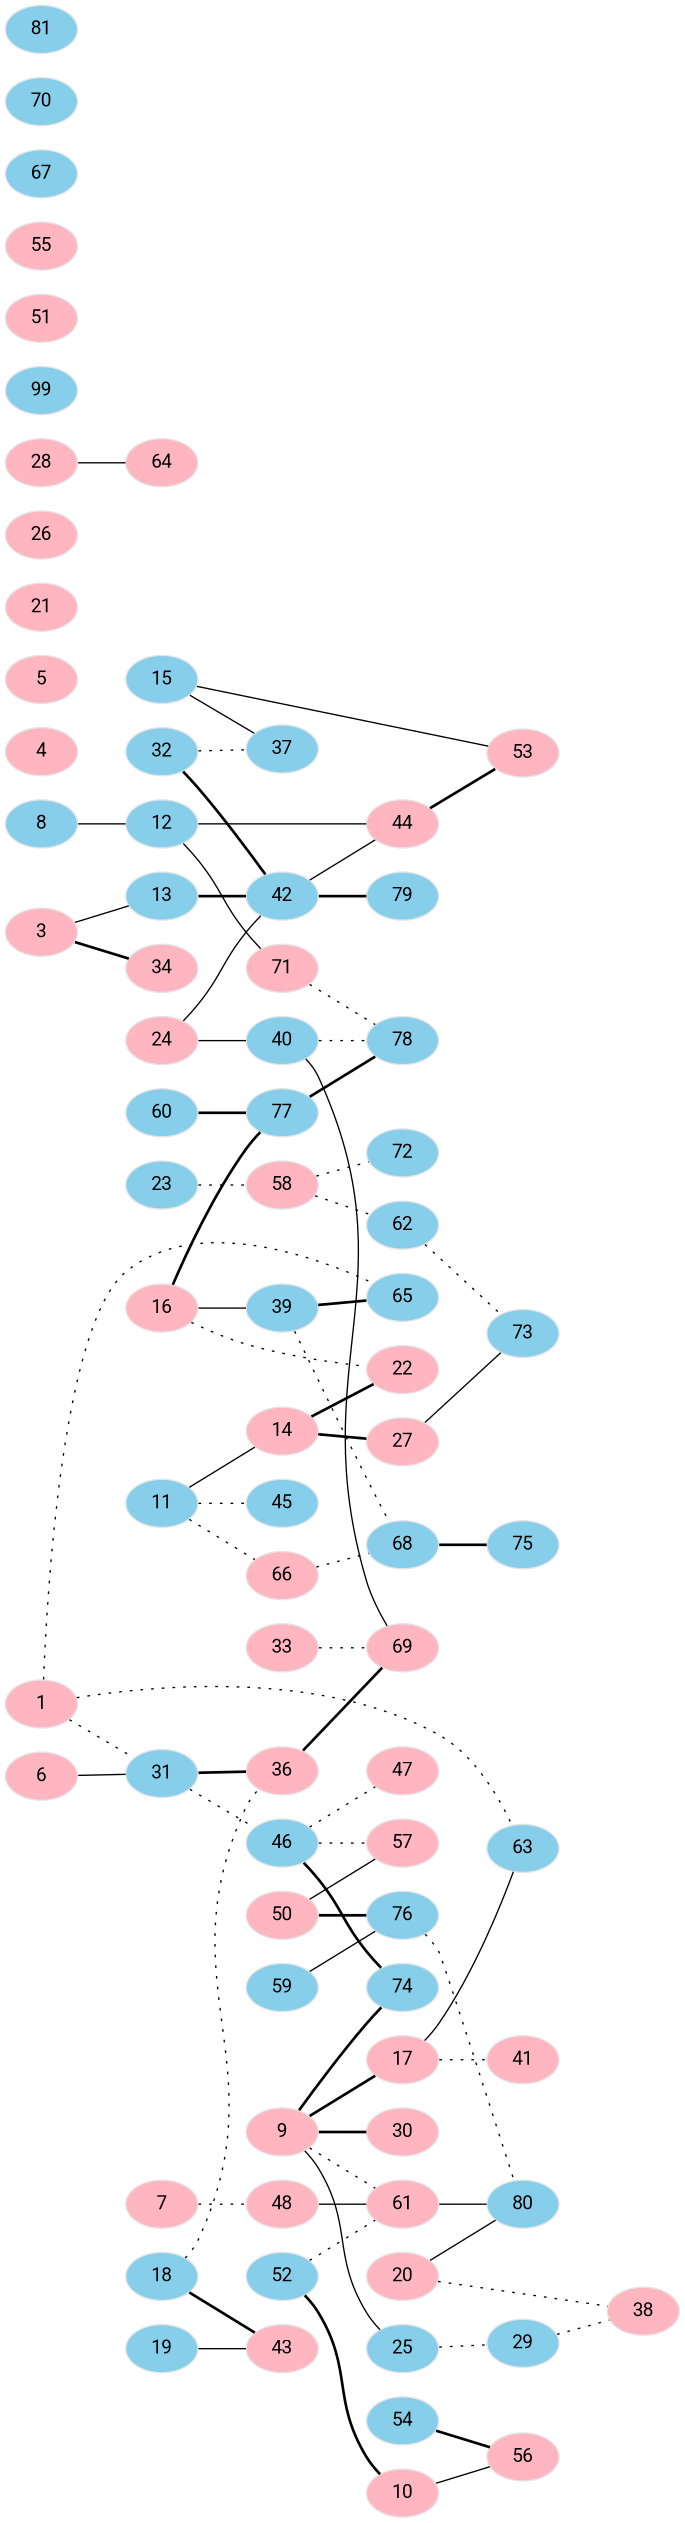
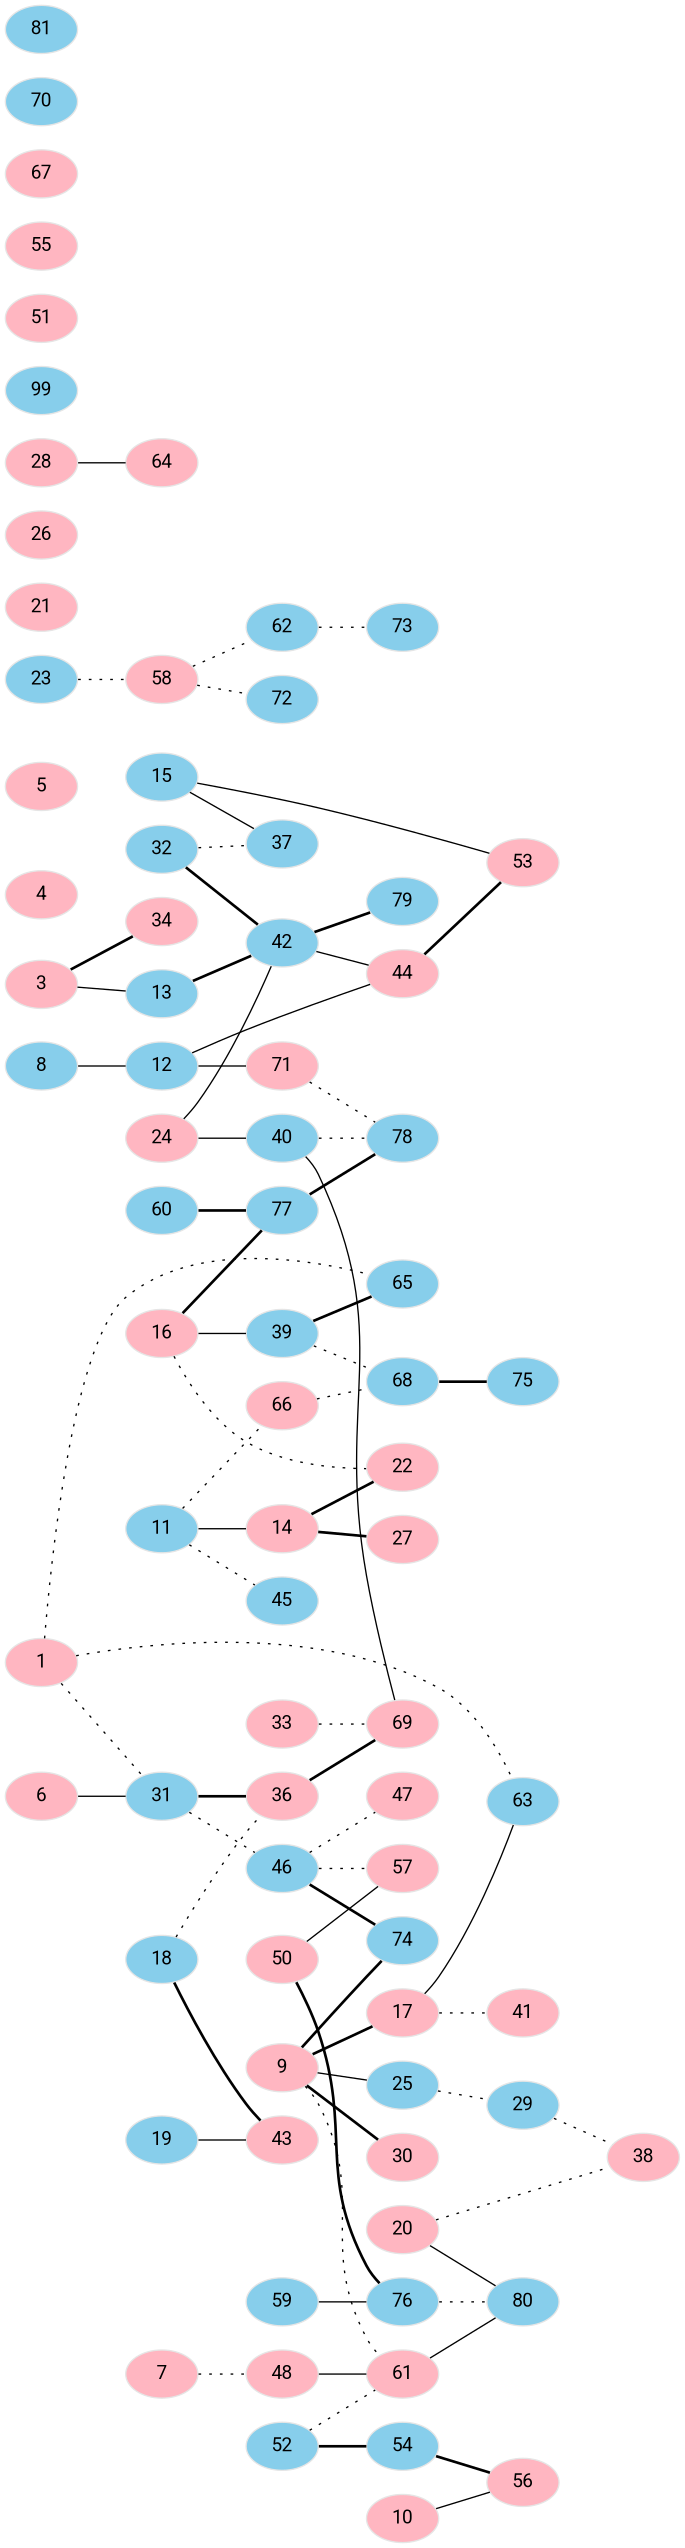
node "67": fillcolor skyblue -> lightpink
edge "73" -- "27": removed
edge "52" -- "10": now "52" -- "54"
